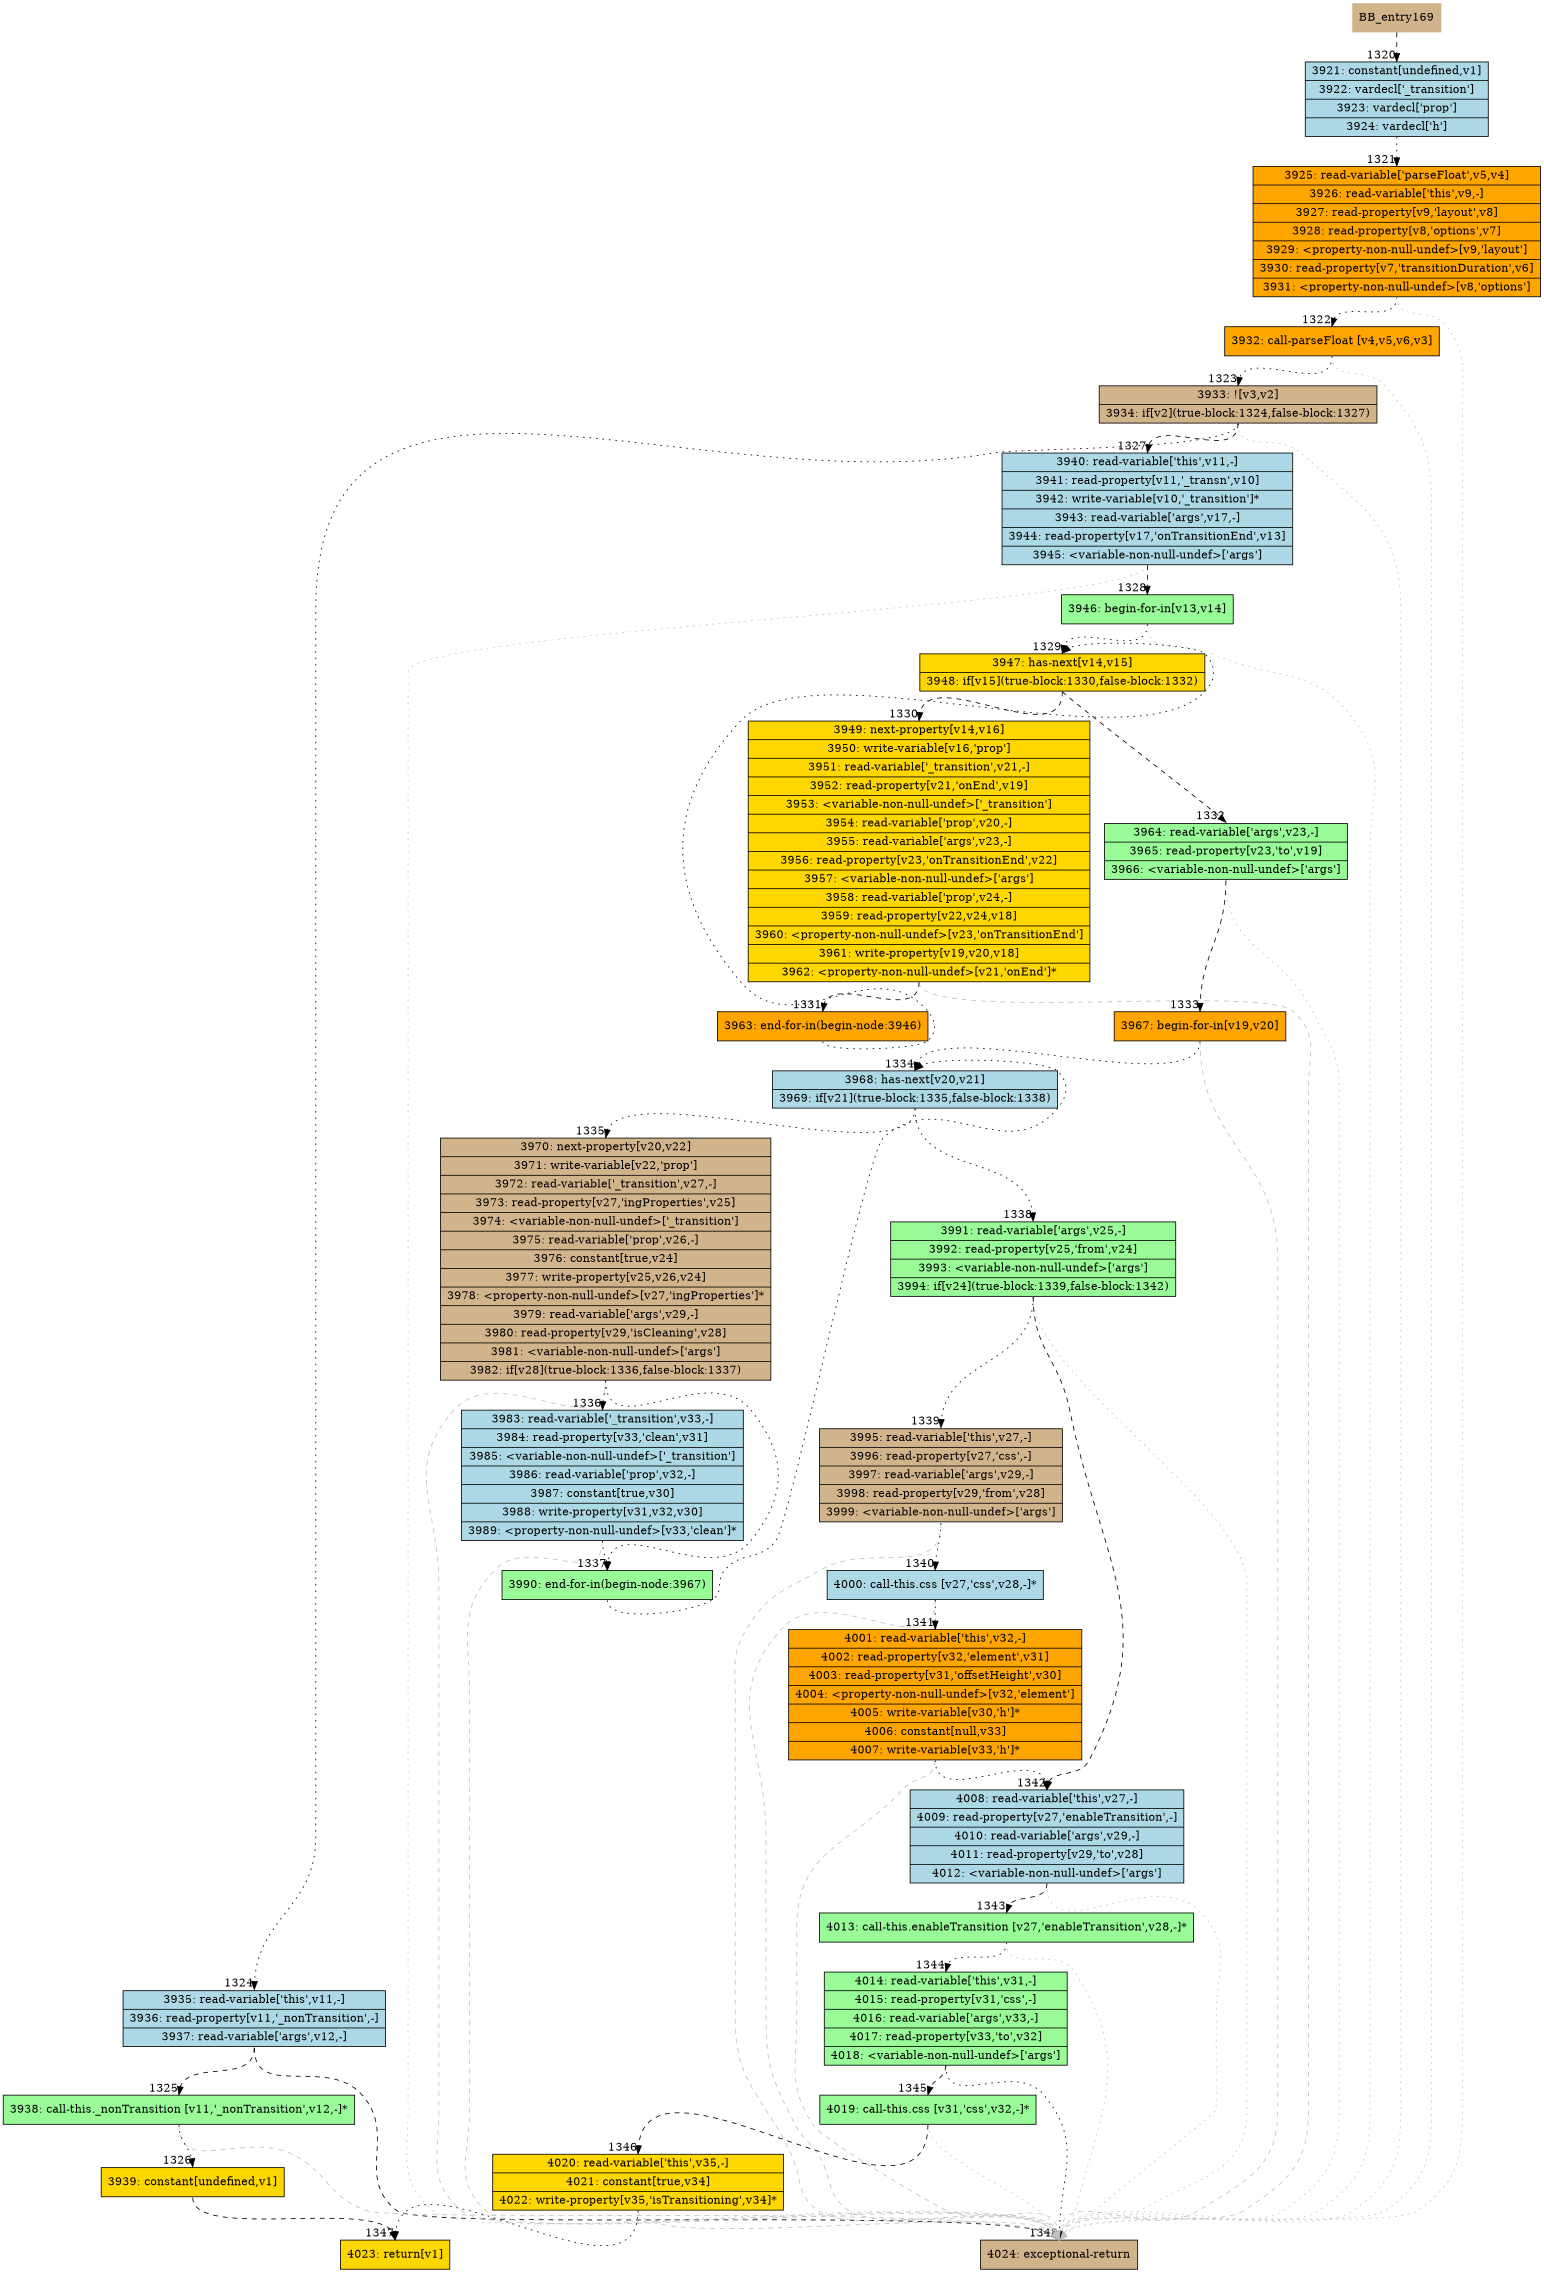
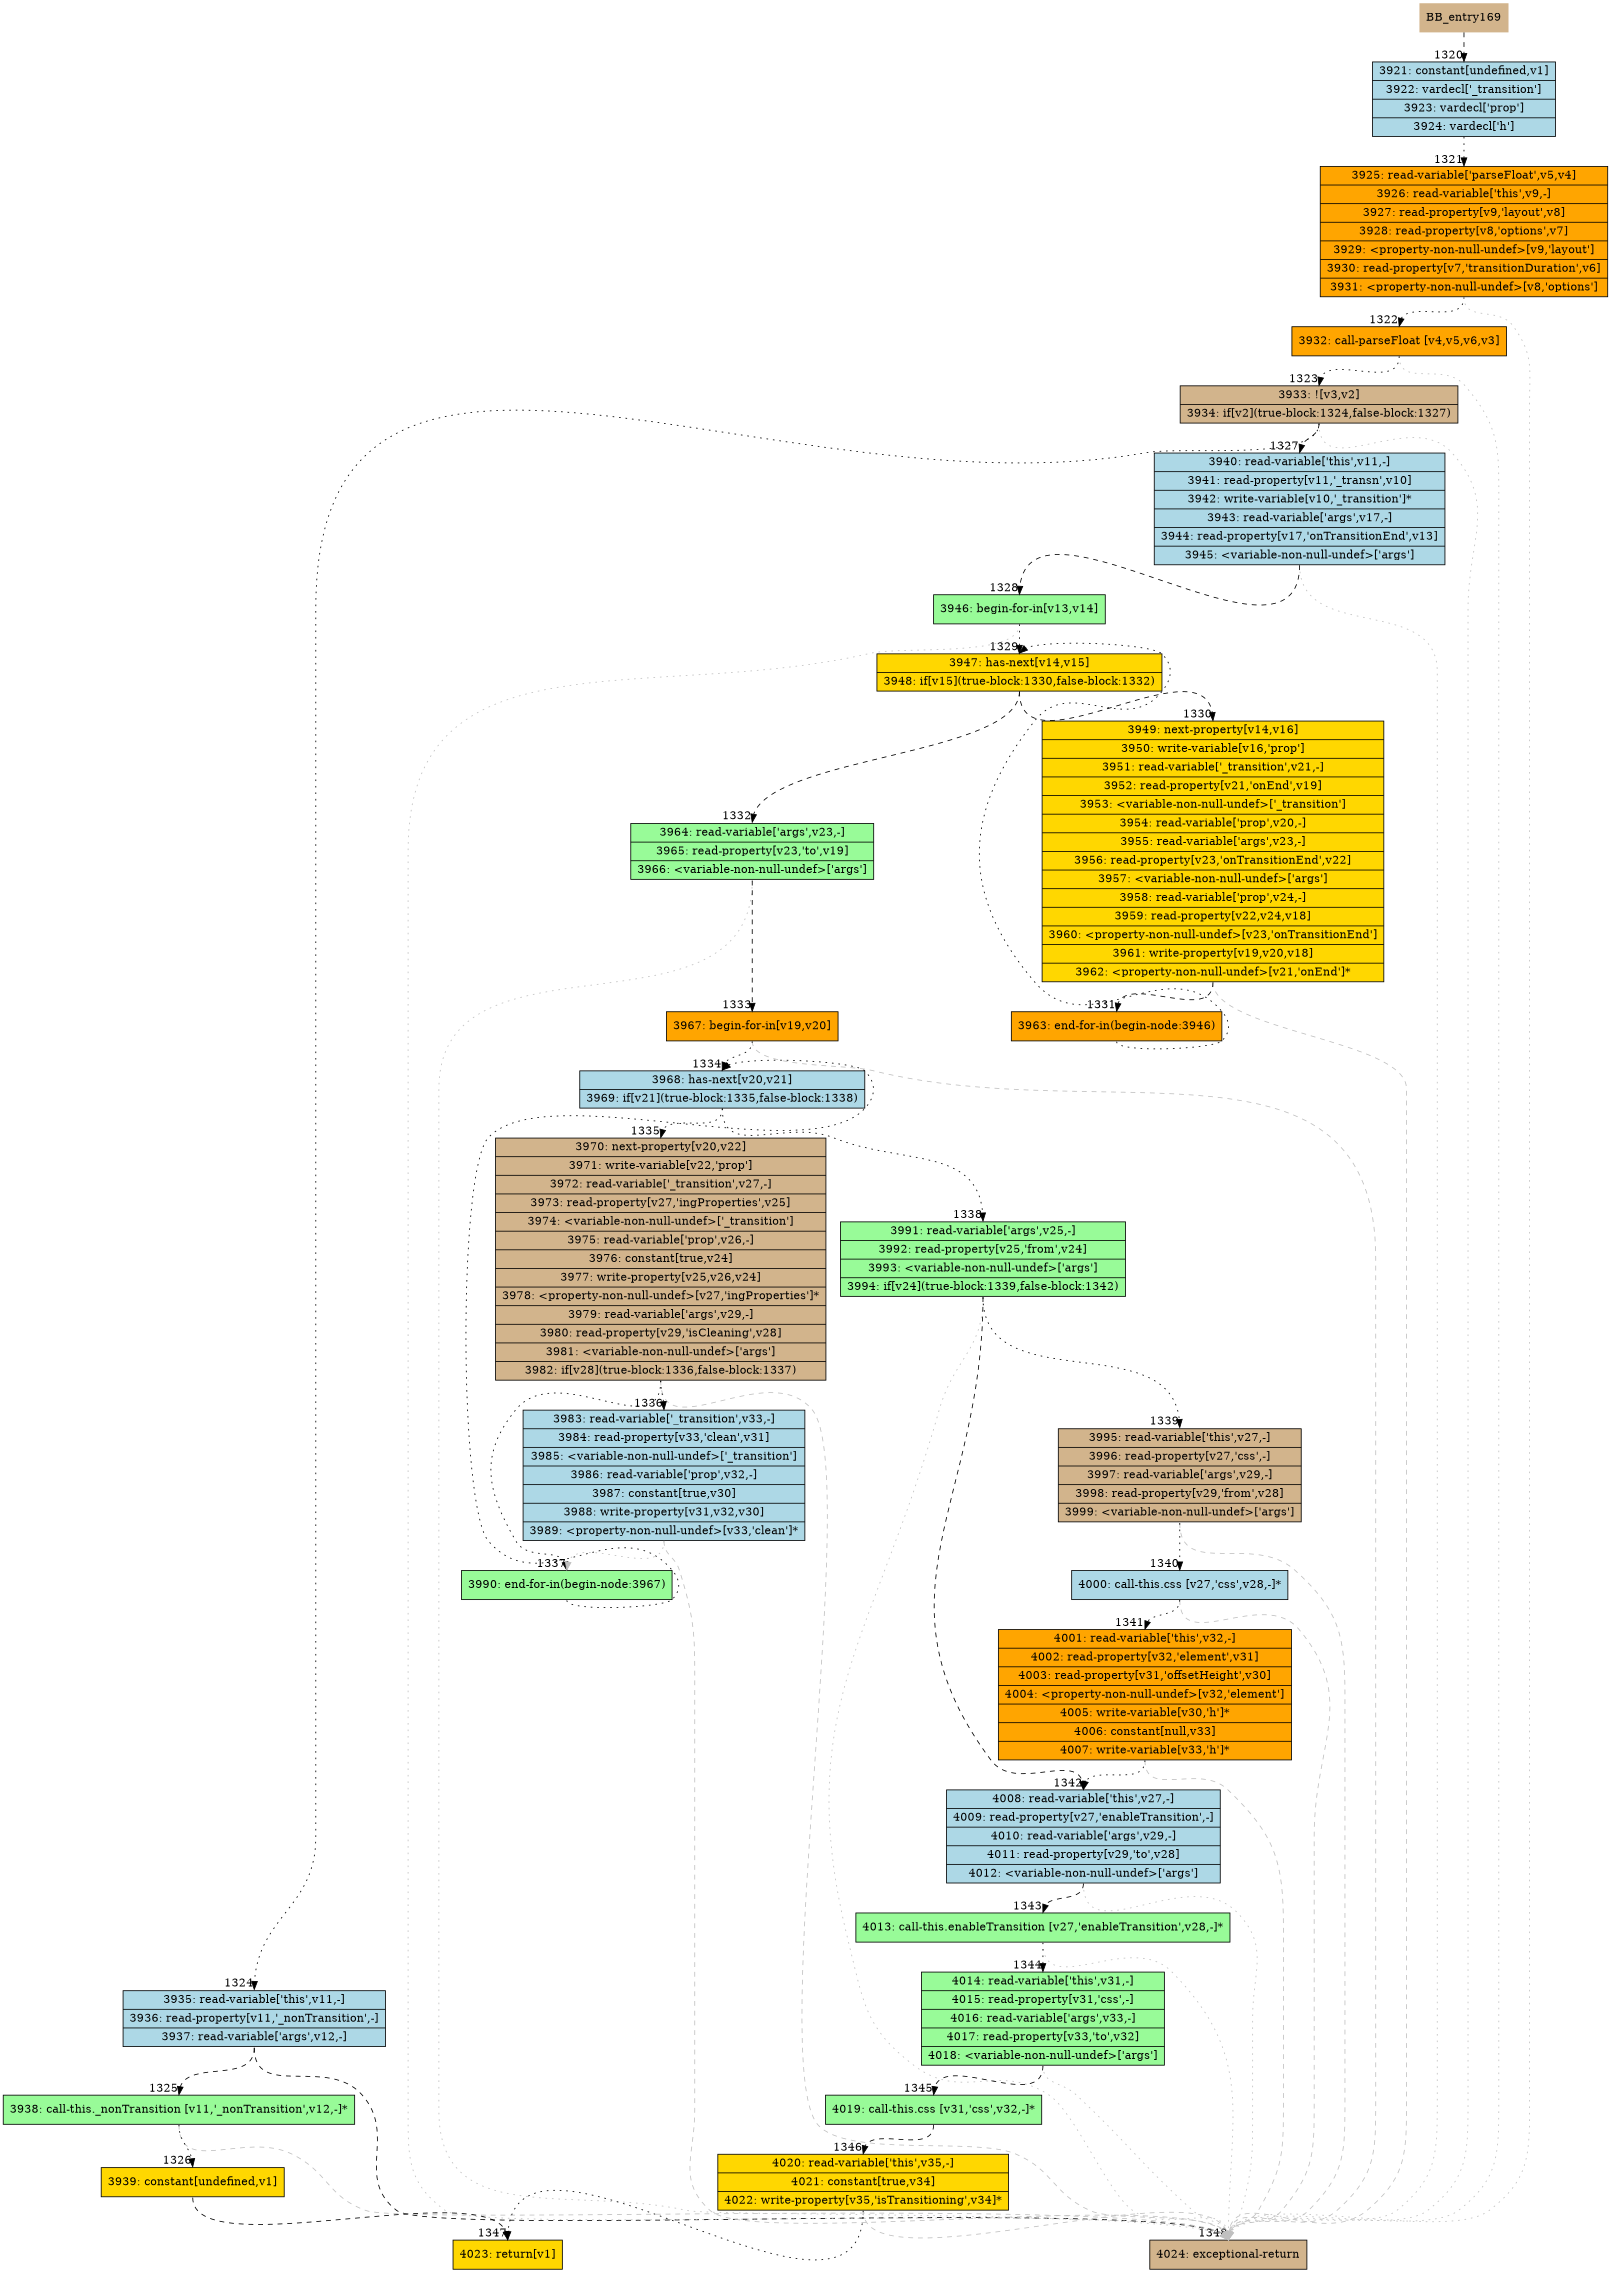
edge "3983: read-variable['_transition',v33,-]" -> "3990: end-for-in(begin-node:3967)": color black -> gray
edge "4014: read-variable['this',v31,-]" -> "4024: exceptional-return": color black -> gray
edge "4019: call-this.css [v31,'css',v32,-]*" -> "4024: exceptional-return": removed
